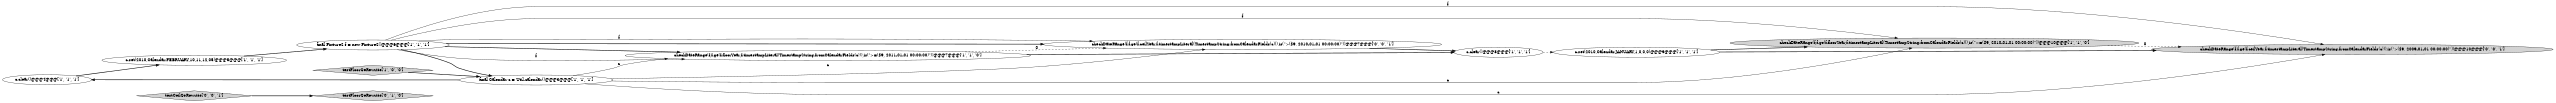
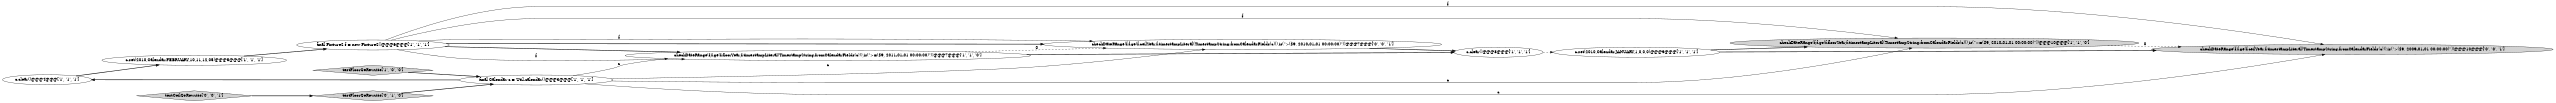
edge "final Fixture2 f = new Fixture2()@@@6@@@['1', '1', '1']" -> "final Calendar c = Util.calendar()@@@3@@@['1', '1', '1']": now "testFloorGeRewrite['0', '1', '0']" -> "final Calendar c = Util.calendar()@@@3@@@['1', '1', '1']"
